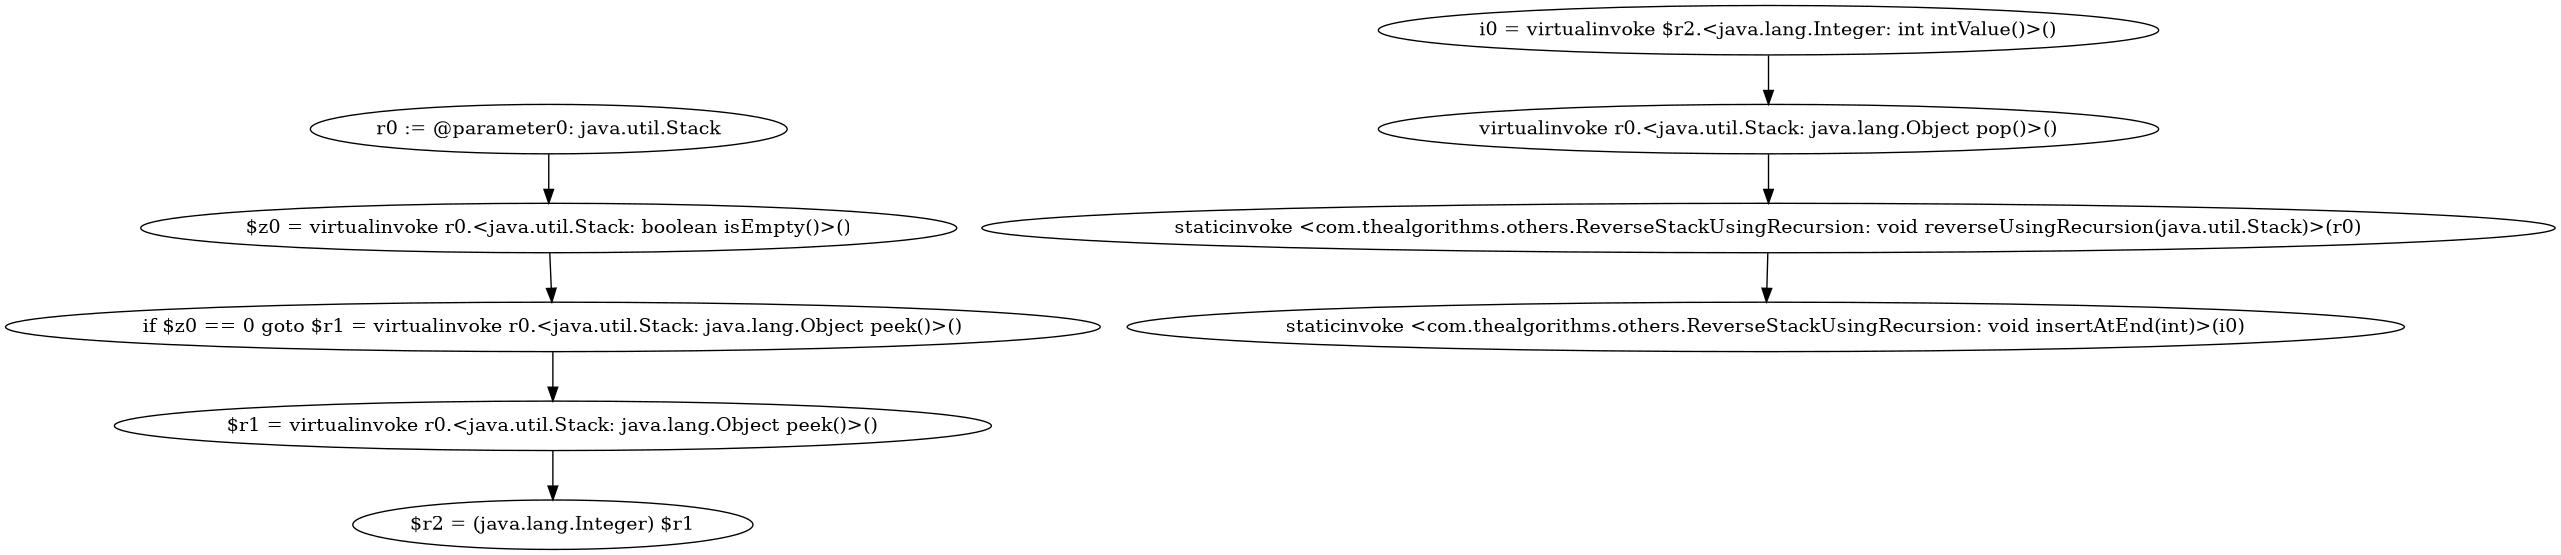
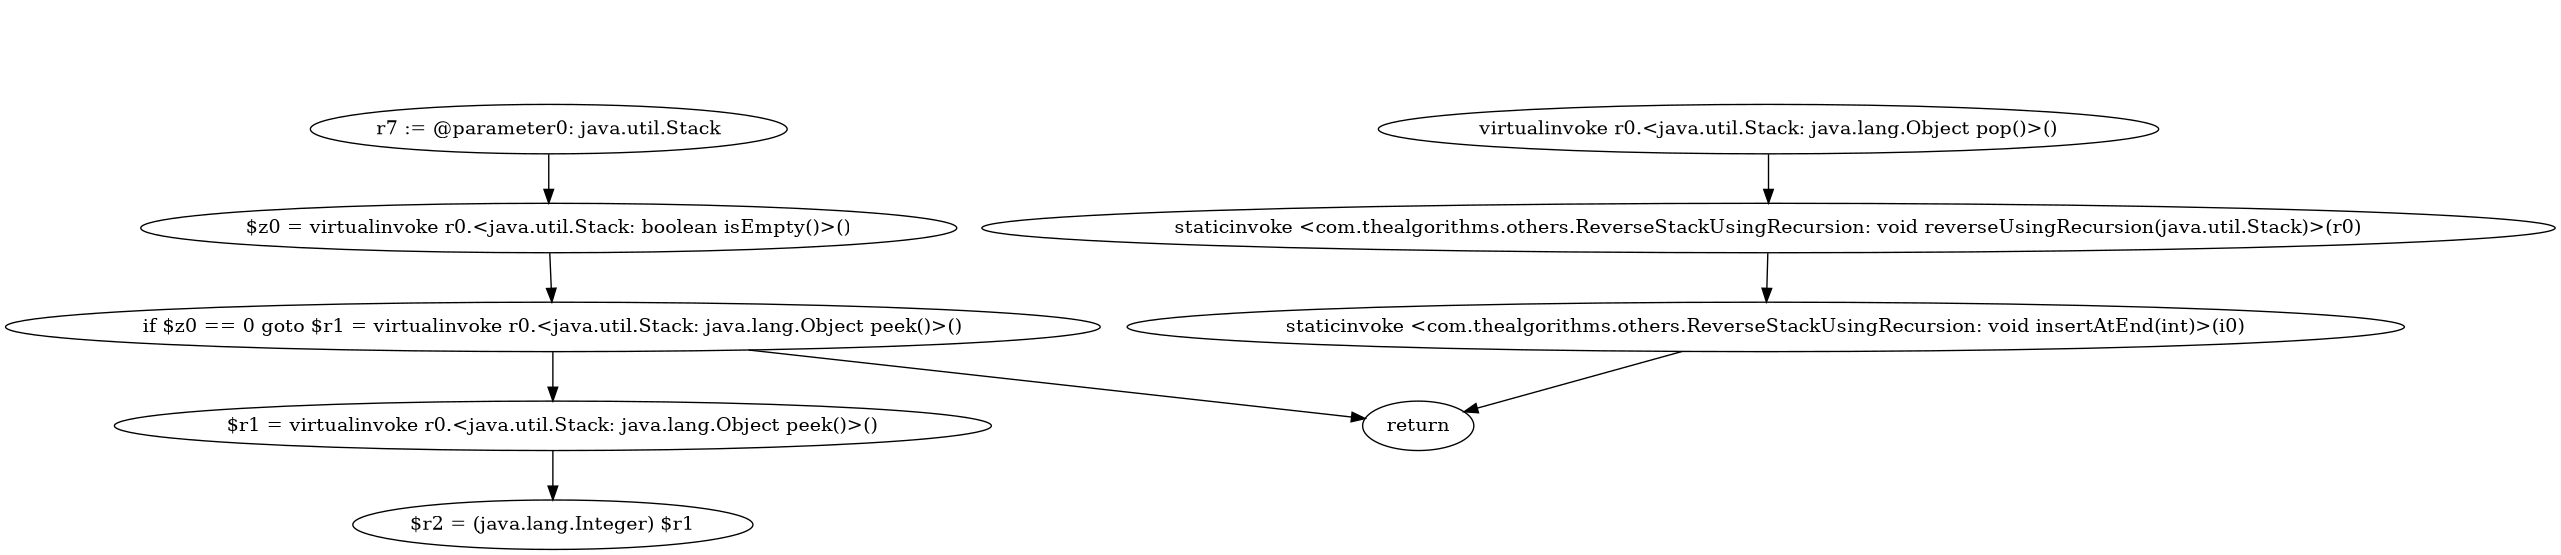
node "i0 = virtualinvoke $r2.<java.lang.Integer: int intValue()>()": removed
node "r0 := @parameter0: java.util.Stack": label "r0 := @parameter0: java.util.Stack" -> "r7 := @parameter0: java.util.Stack"
node "return": added
